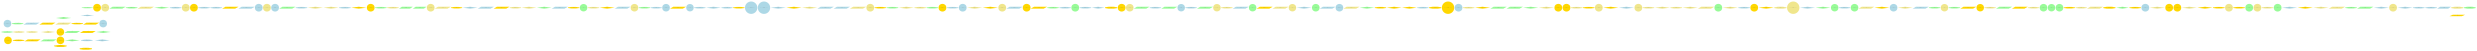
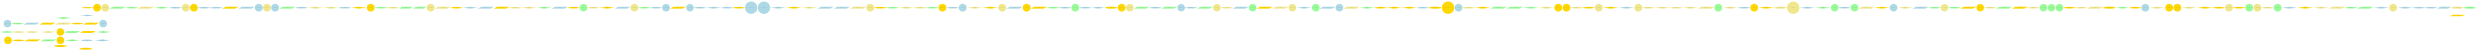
node "Input [batch_size=1024, seq_len=2048, hidden_dim=4096]": fillcolor palegreen -> gold
